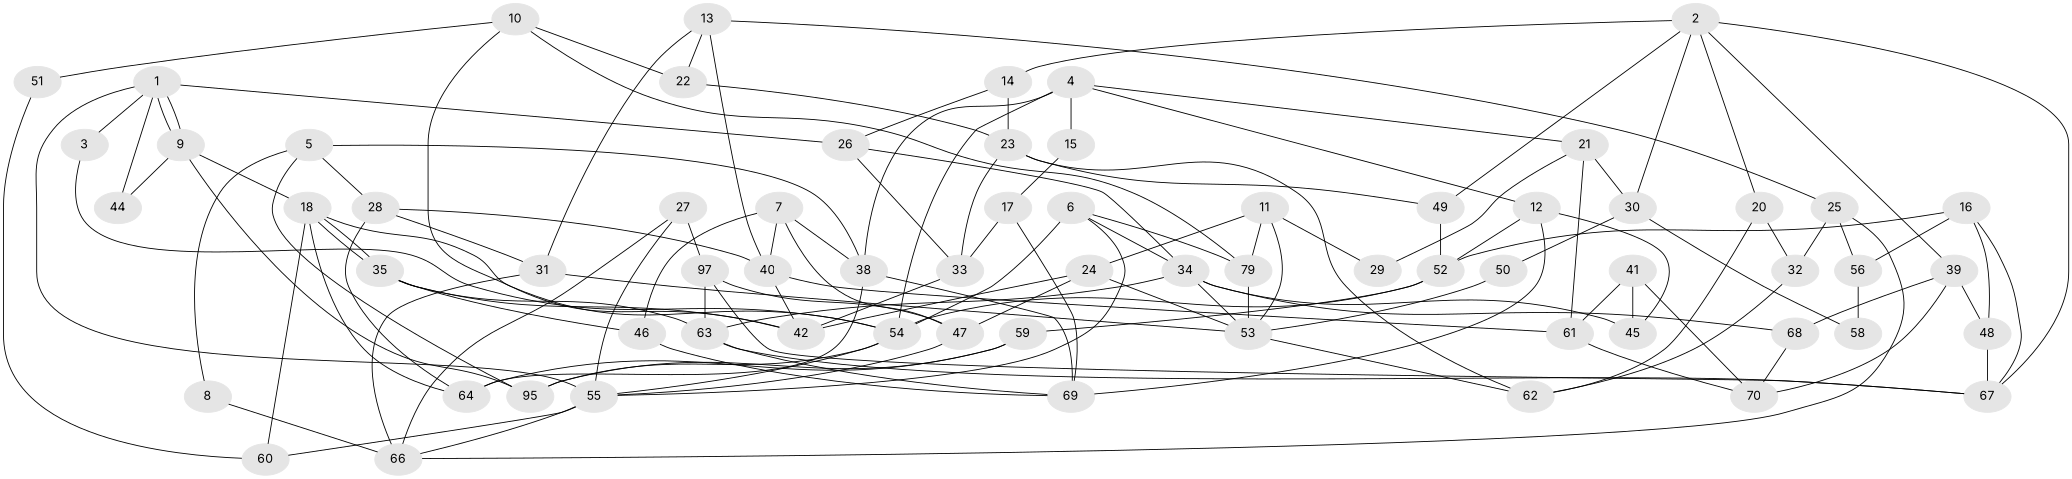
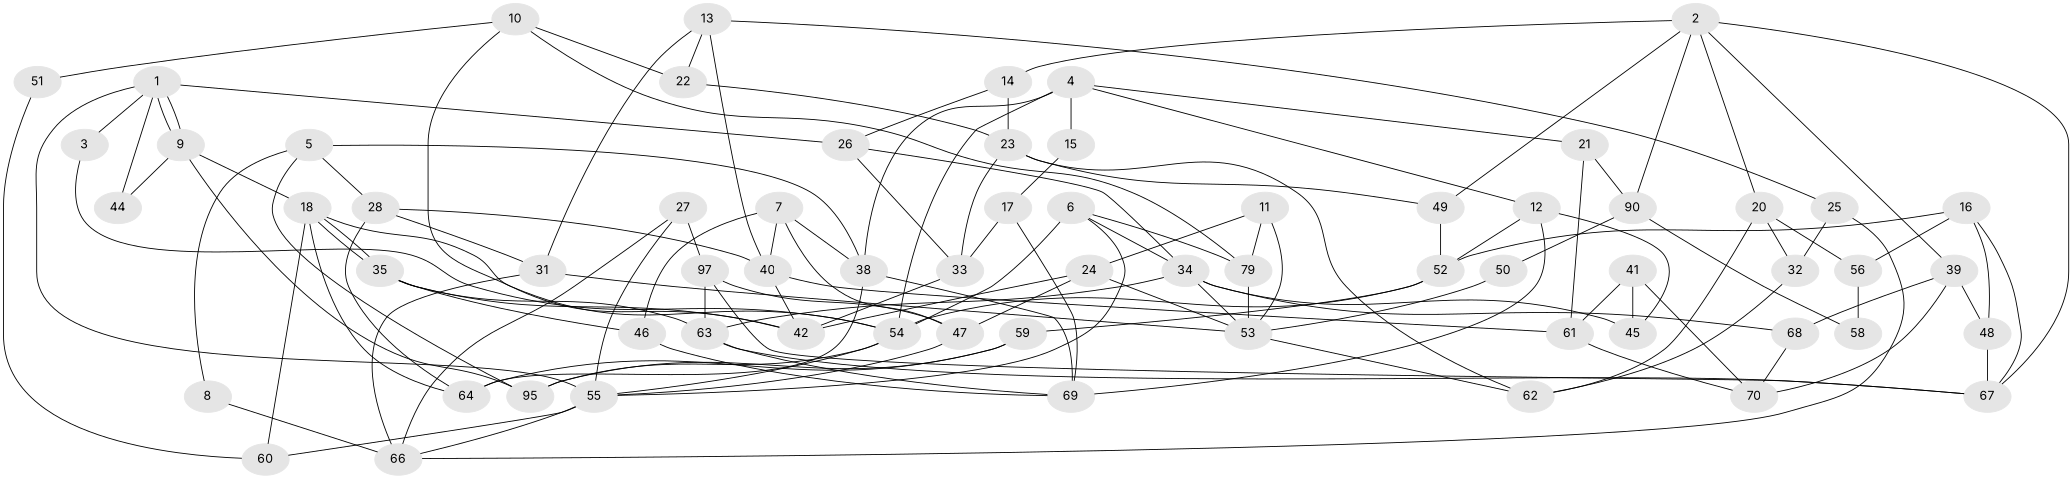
node "30": label "30" -> "90"
edge "25" -- "56": now "20" -- "56"
node "29": removed
